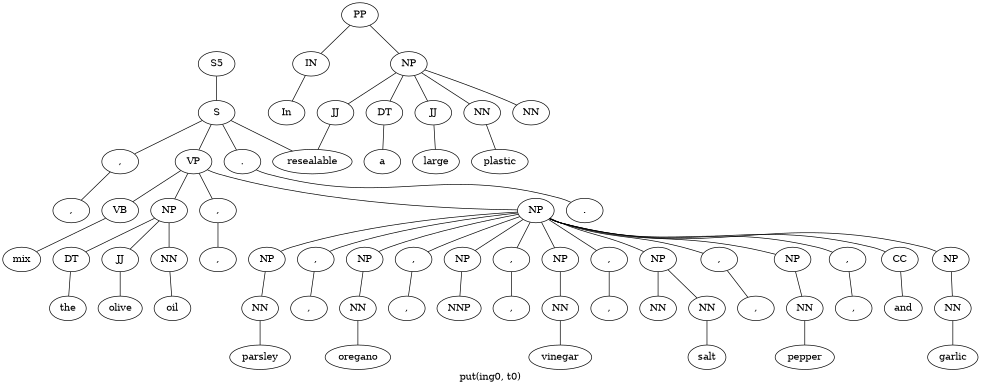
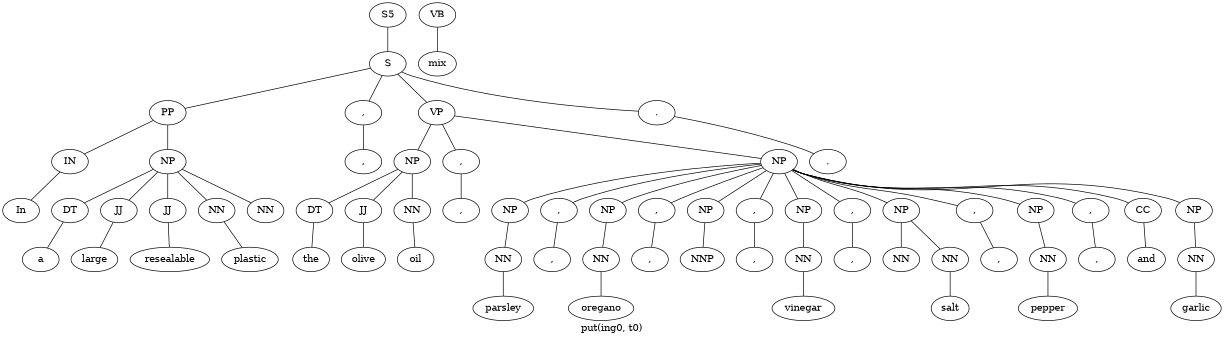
edge "S" -- "resealable": now "S" -- "PP"
edge "VP" -- "VB": removed
